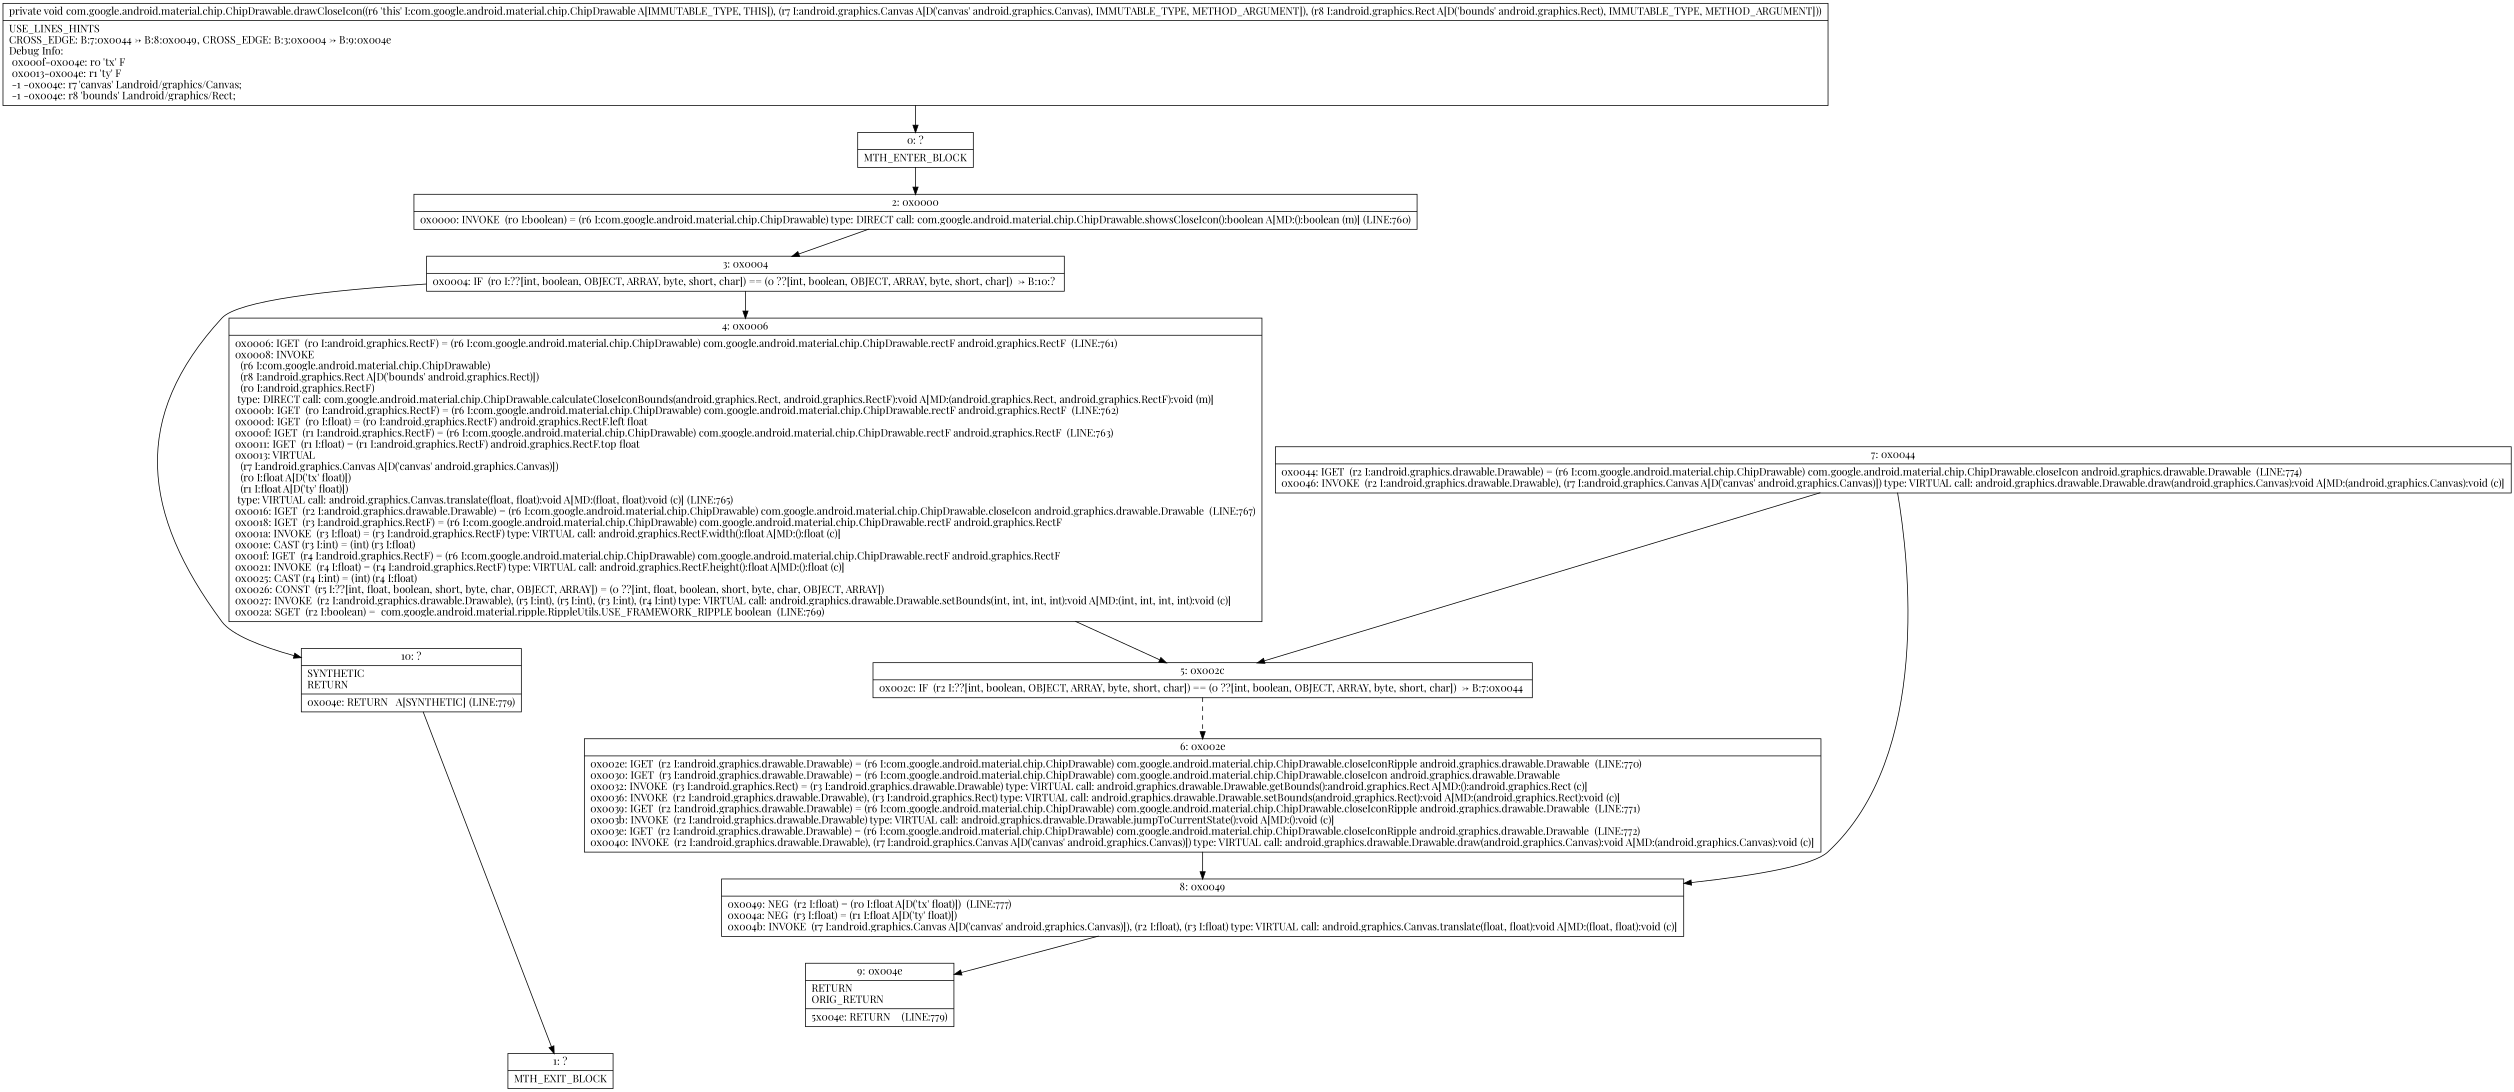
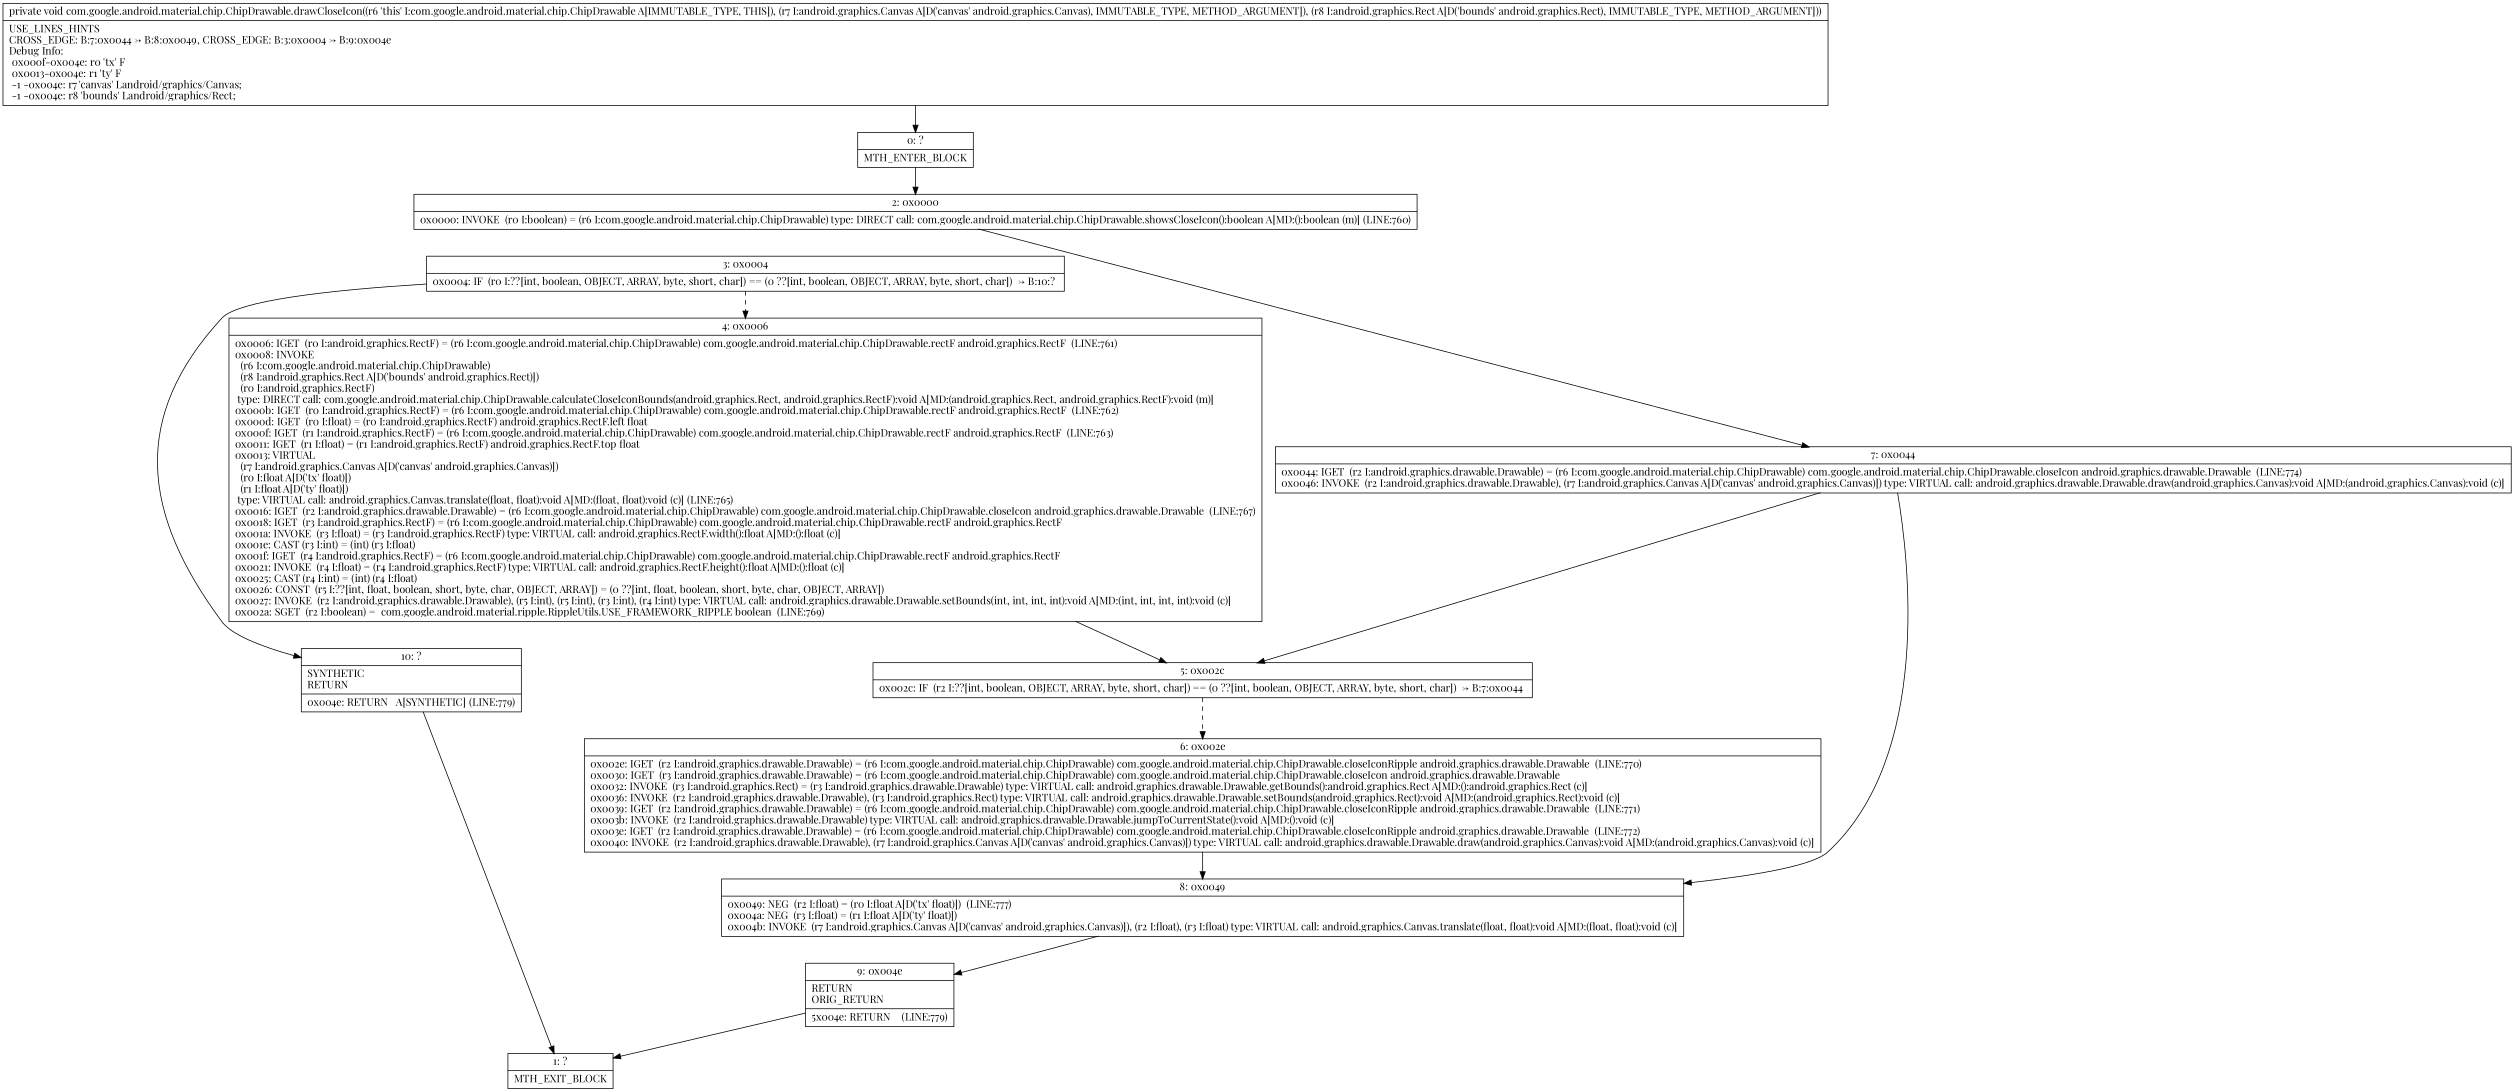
edge "2: 0x0000" -> "3: 0x0004": now "2: 0x0000" -> "7: 0x0044"
edge "3: 0x0004" -> "4: 0x0006": style solid -> dashed
edge "9: 0x004e" -> "1: ?": added
